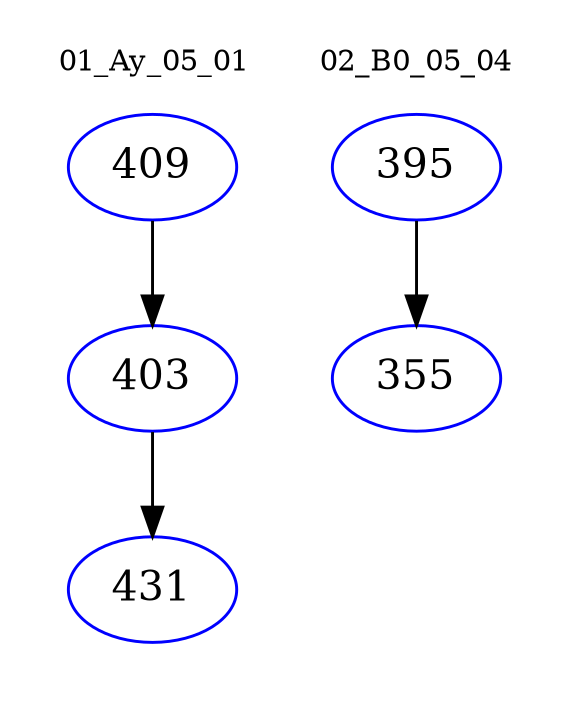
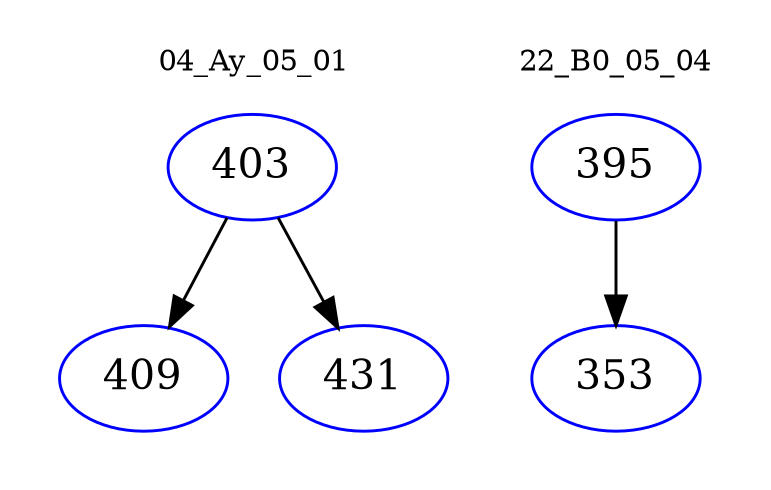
cluster "01_Ay_05_01": label "01_Ay_05_01" -> "04_Ay_05_01"
cluster "02_B0_05_04": label "02_B0_05_04" -> "22_B0_05_04"
edge "409" -> "403": reversed
node "355": label "355" -> "353"
